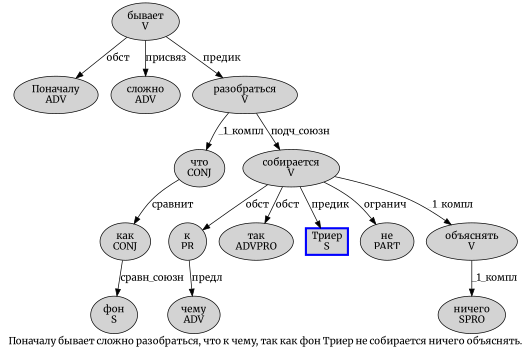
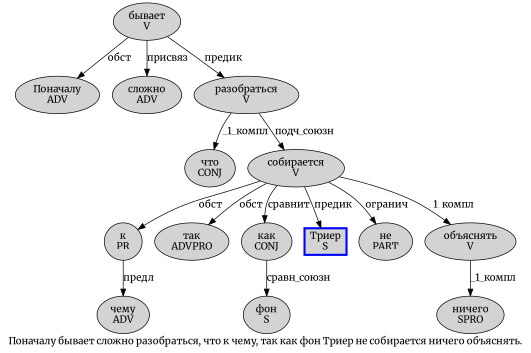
edge "что CONJ" -> "как CONJ": now "собирается V" -> "как CONJ"
